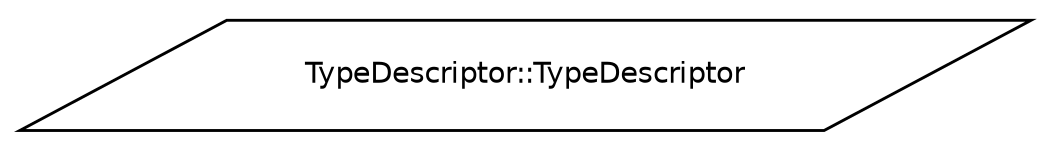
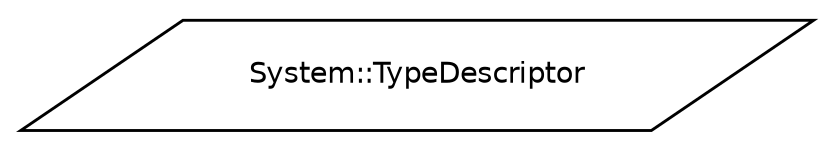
node "TypeDescriptor::TypeDescriptor": label "TypeDescriptor::TypeDescriptor" -> "System::TypeDescriptor"
